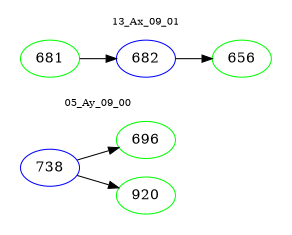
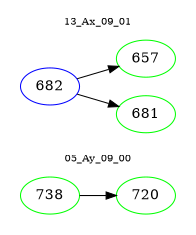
edge "681" -> "682": reversed
node "656": label "656" -> "657"
node "696": removed
node "738": color blue -> green
node "920": label "920" -> "720"
